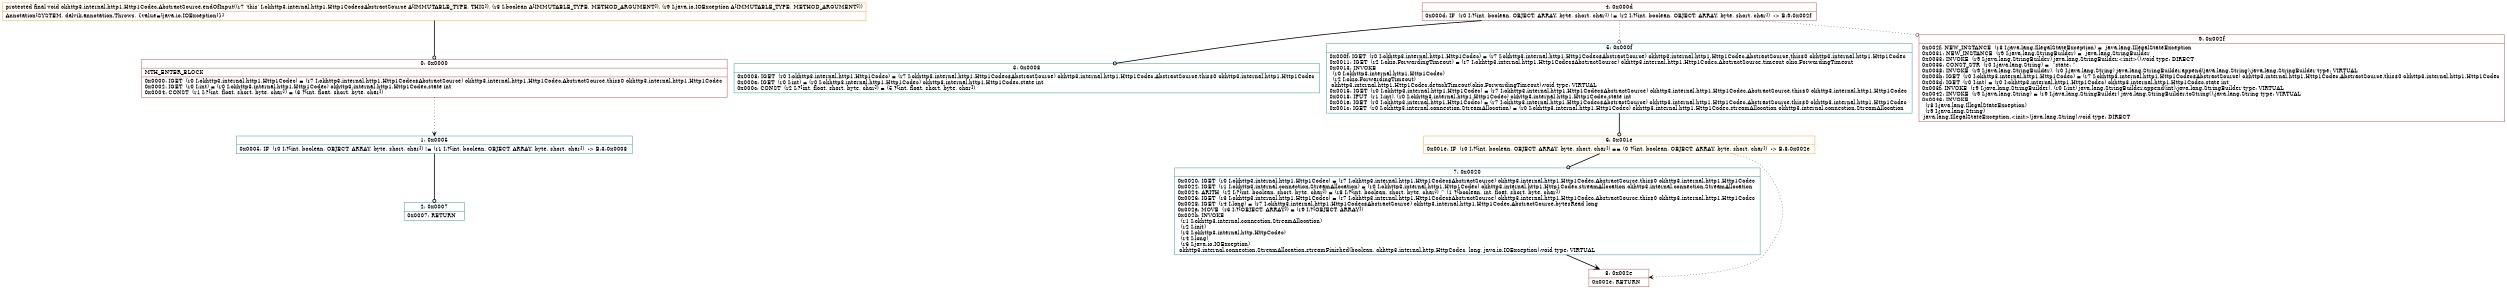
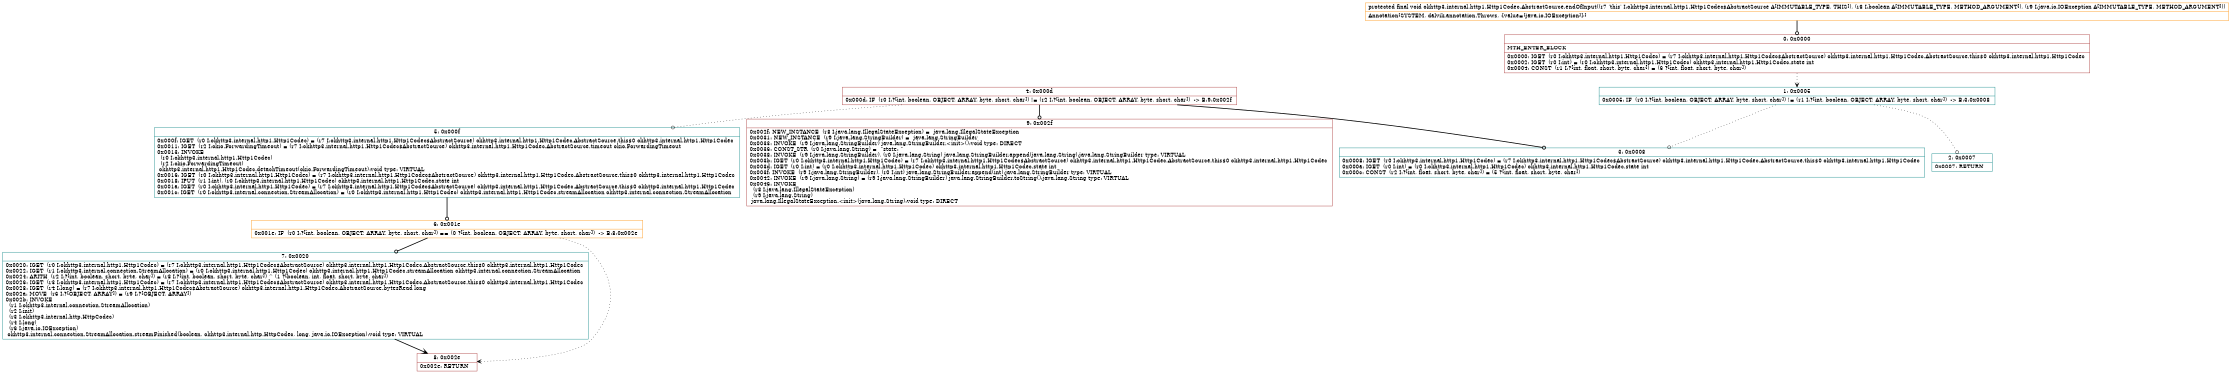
edge "4: 0x000d" -> "9: 0x002f": style dotted -> bold
edge "1: 0x0005" -> "3: 0x0008": added
edge "1: 0x0005" -> "2: 0x0007": style bold -> dotted
